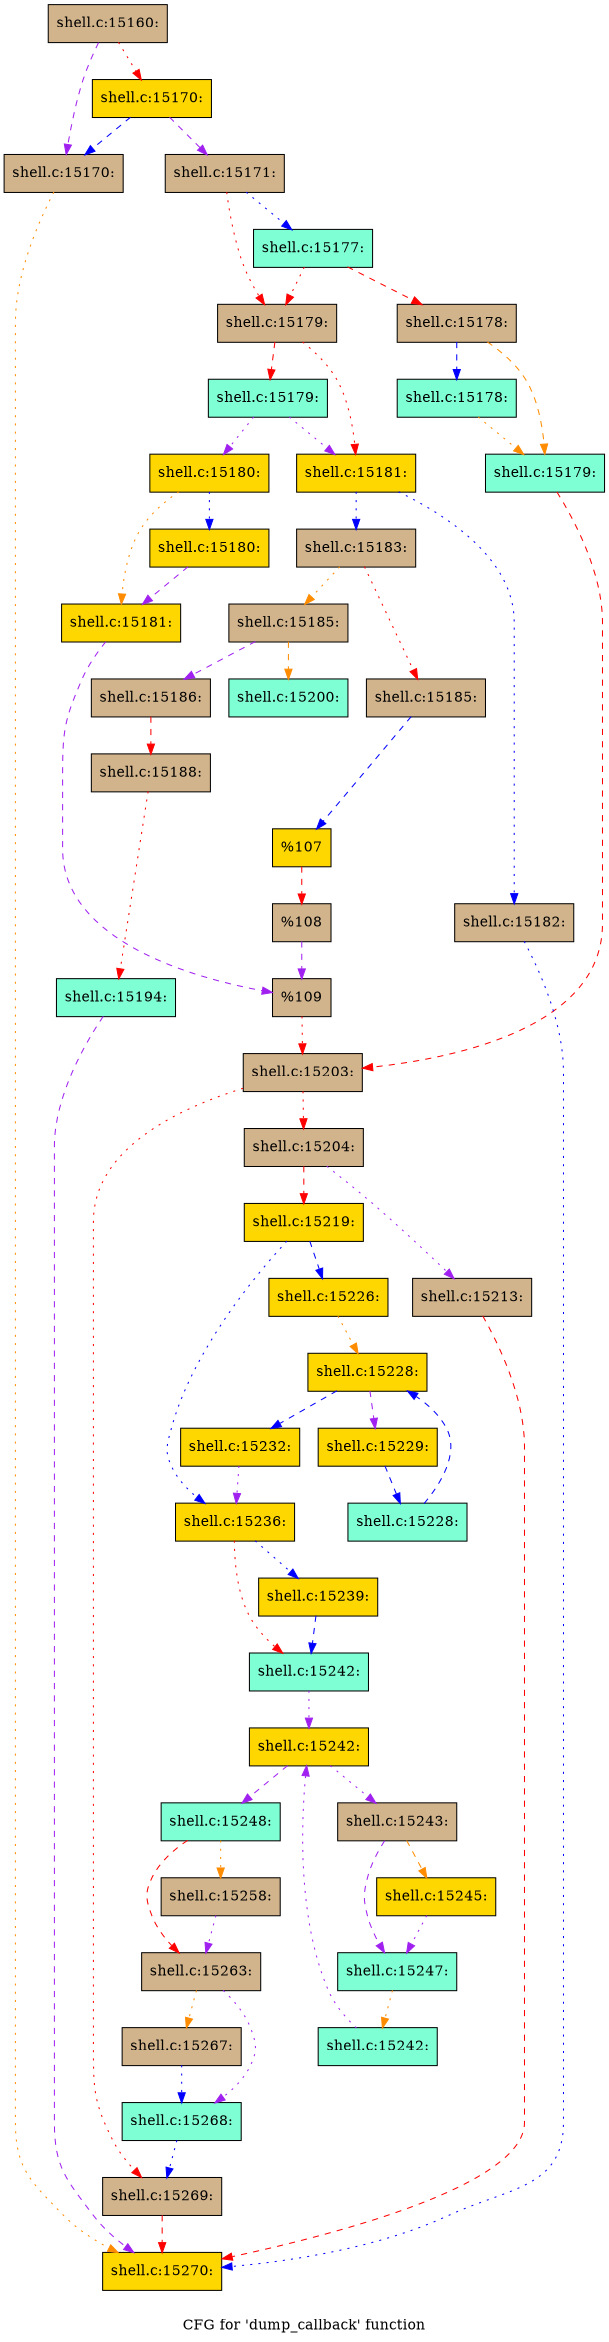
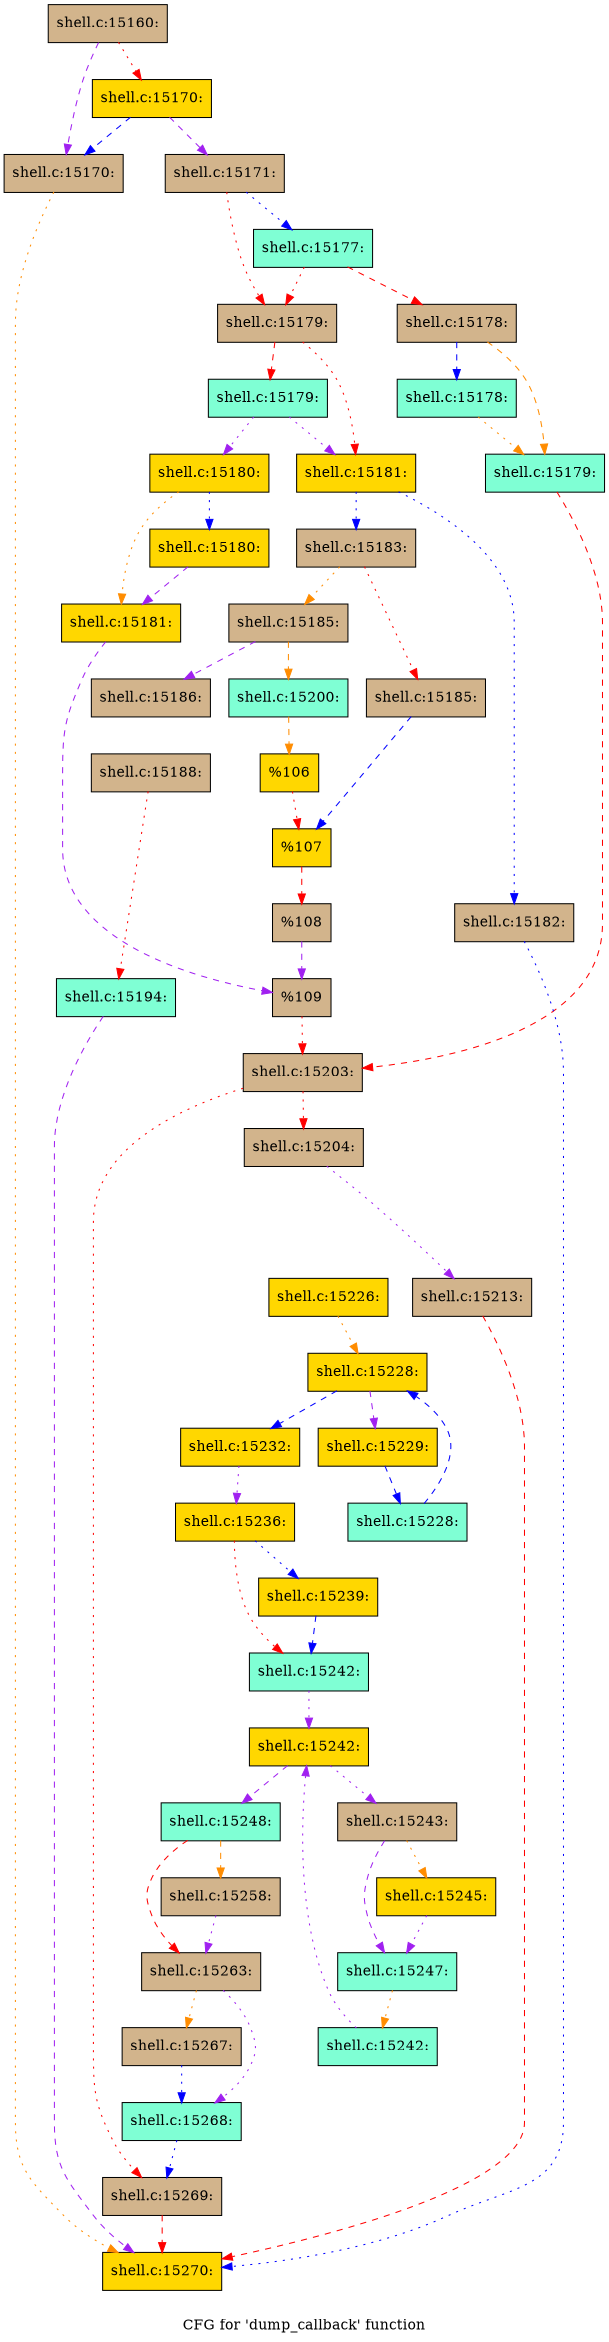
edge "shell.c:15186:" -> "shell.c:15188:": removed
node "%106": added
node "shell.c:15219:": removed
edge "shell.c:15248:" -> "shell.c:15258:": style dotted -> dashed
edge "shell.c:15243:" -> "shell.c:15245:": style dashed -> dotted
